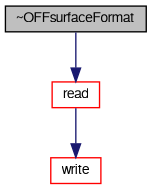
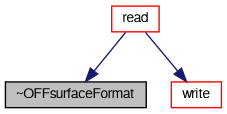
edge "~OFFsurfaceFormat" -> "read": reversed
